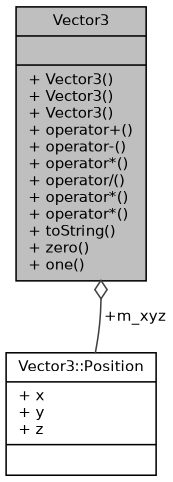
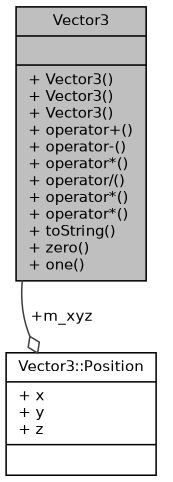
edge "Vector3::Position" -> "Vector3": reversed
